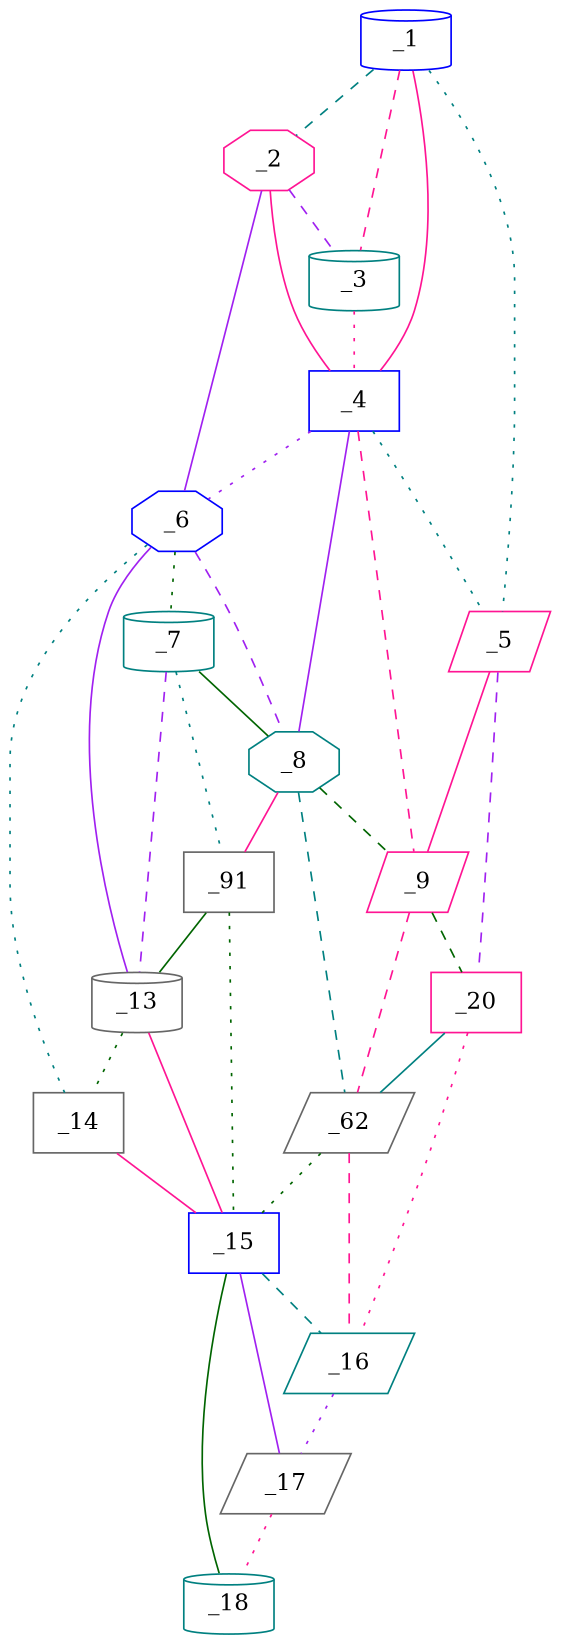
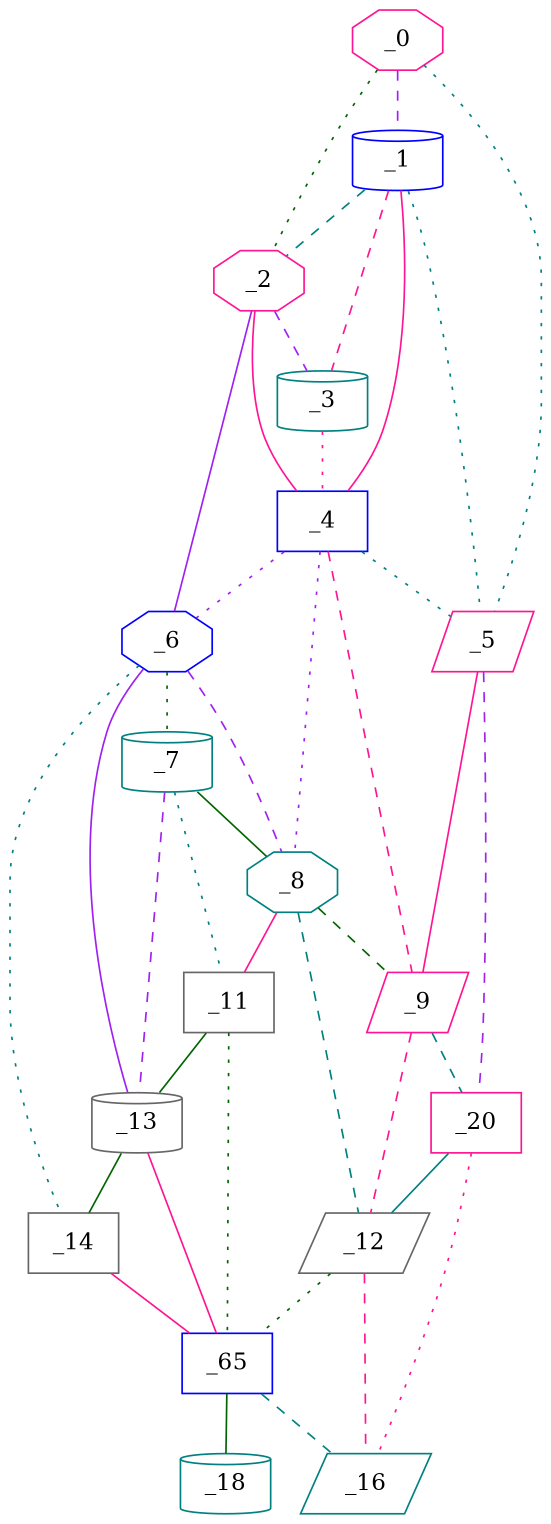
node "_0": added
edge "_4" -- "_8": style solid -> dotted
node "_91": label "_91" -> "_11"
edge "_9" -- "_20": color darkgreen -> teal
edge "_13" -- "_14": style dotted -> solid
node "_62": label "_62" -> "_12"
node "_15": label "_15" -> "_65"
node "_17": removed
